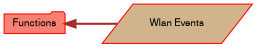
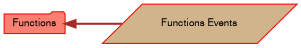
node "Wlan Events": label "Wlan Events" -> "Functions Events"
